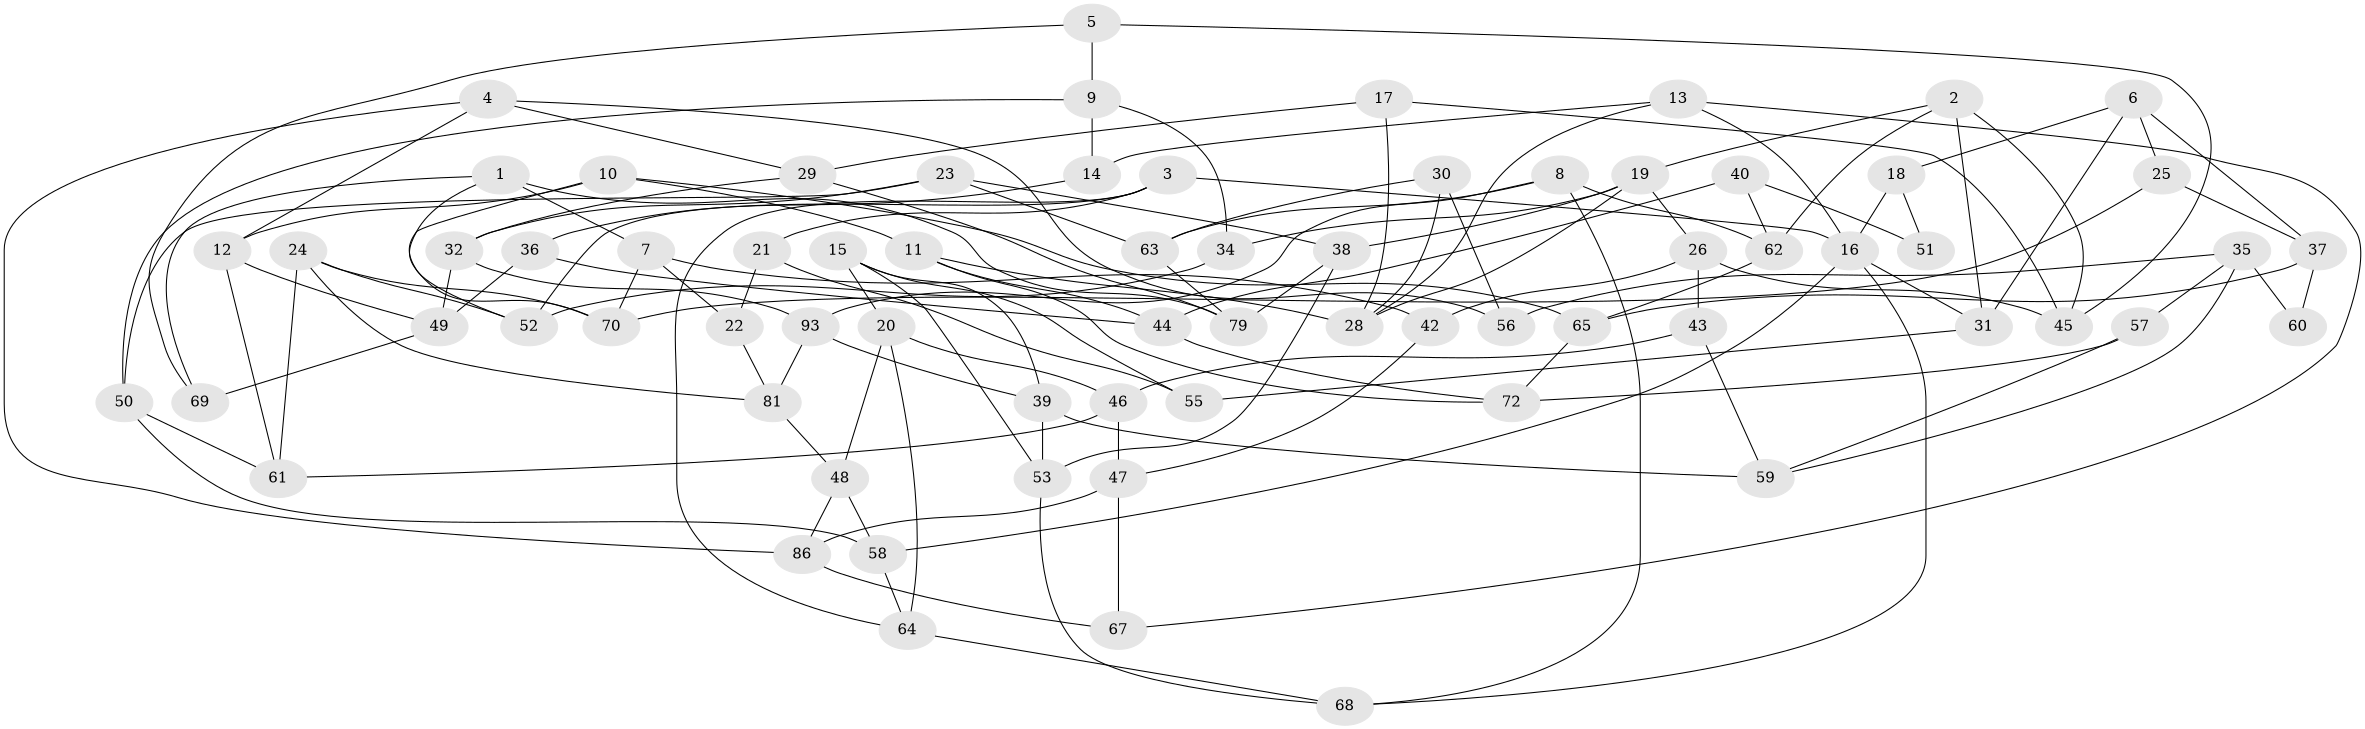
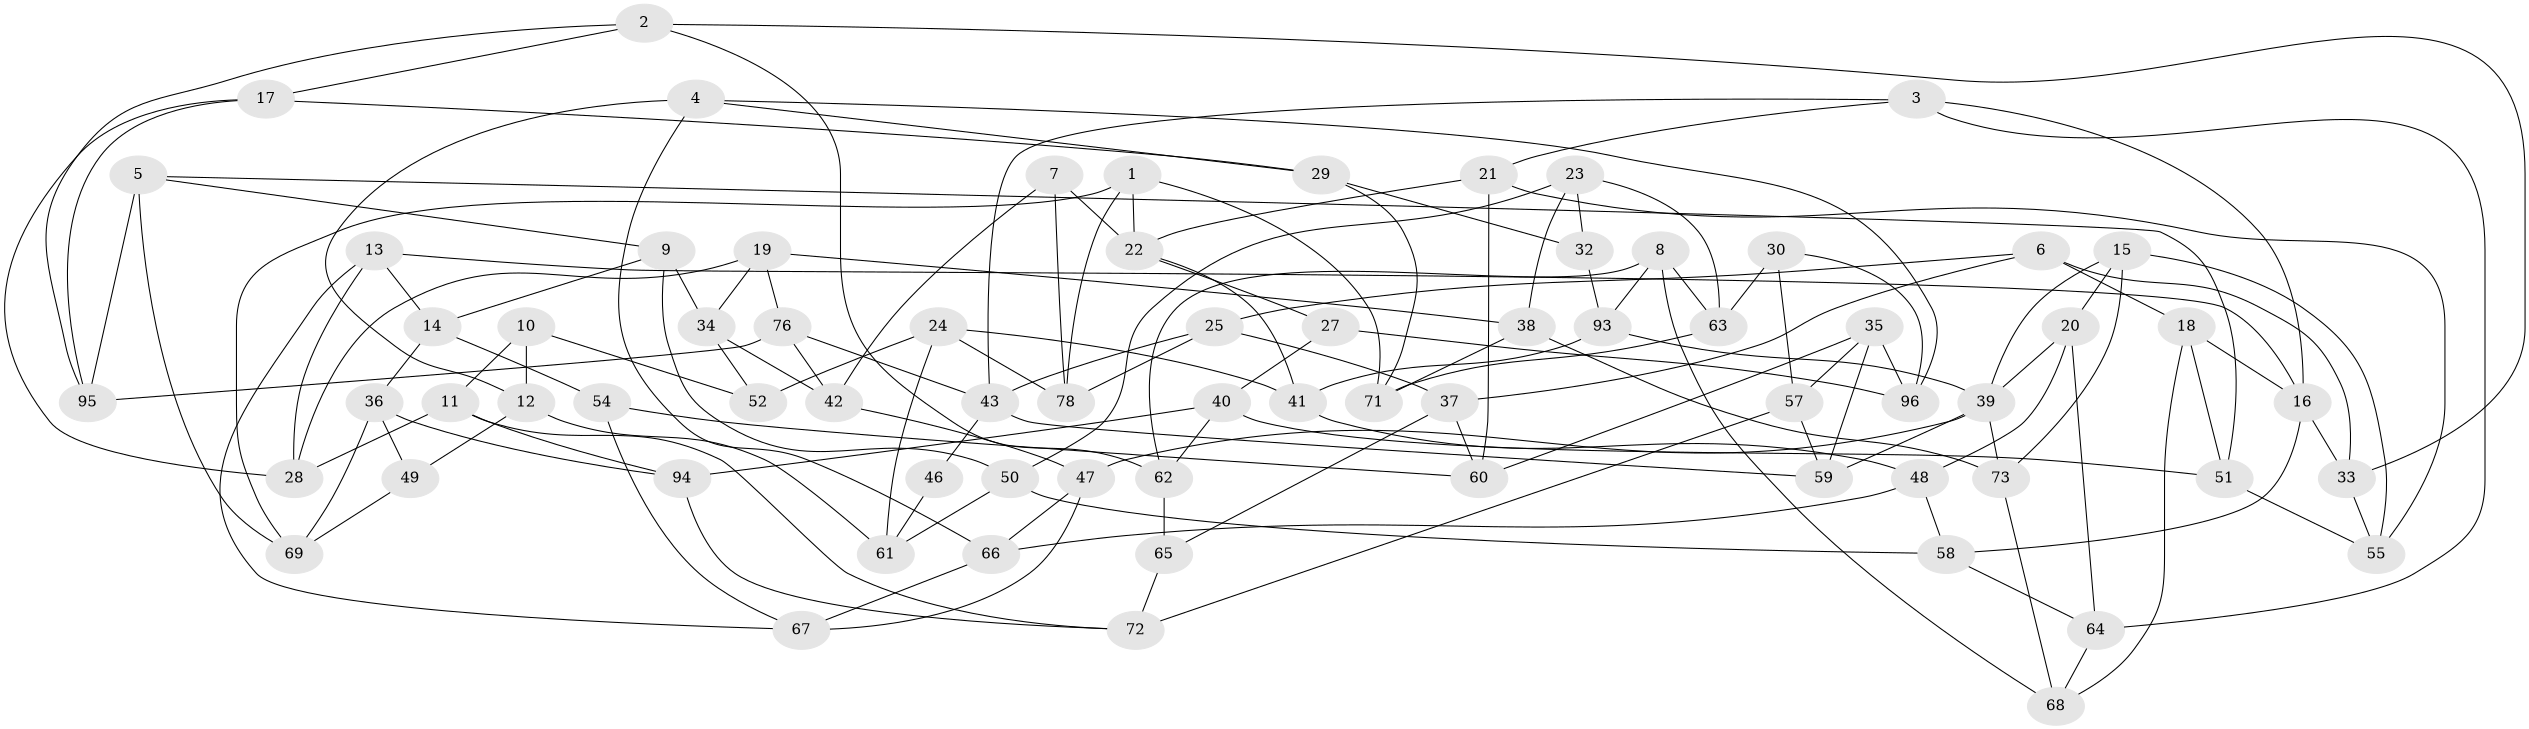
edge "2" -- "19": now "2" -- "17"
edge "3" -- "52": now "3" -- "43"
edge "5" -- "51": added
edge "1" -- "7": now "1" -- "22"
edge "30" -- "28": now "30" -- "57"
node "26": label "26" -> "76"
edge "10" -- "65": removed
edge "32" -- "49": removed
node "70": label "70" -> "78"
node "44": label "44" -> "94"
node "79": label "79" -> "71"
node "27": added
node "56": label "56" -> "96"
node "31": label "31" -> "33"
node "45": label "45" -> "95"
edge "21" -- "60": added
edge "25" -- "43": added
edge "20" -- "46": now "20" -- "39"
edge "34" -- "42": added
node "54": added
node "81": label "81" -> "41"
edge "46" -- "47": now "39" -- "47"
node "53": label "53" -> "73"
edge "36" -- "69": added
edge "51" -- "55": added
node "86": label "86" -> "66"
edge "16" -- "68": now "18" -- "68"
